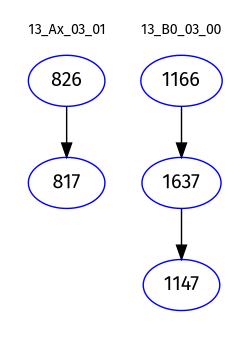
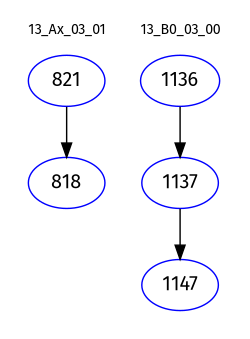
node "826": label "826" -> "821"
node "1166": label "1166" -> "1136"
node "817": label "817" -> "818"
node "1637": label "1637" -> "1137"
